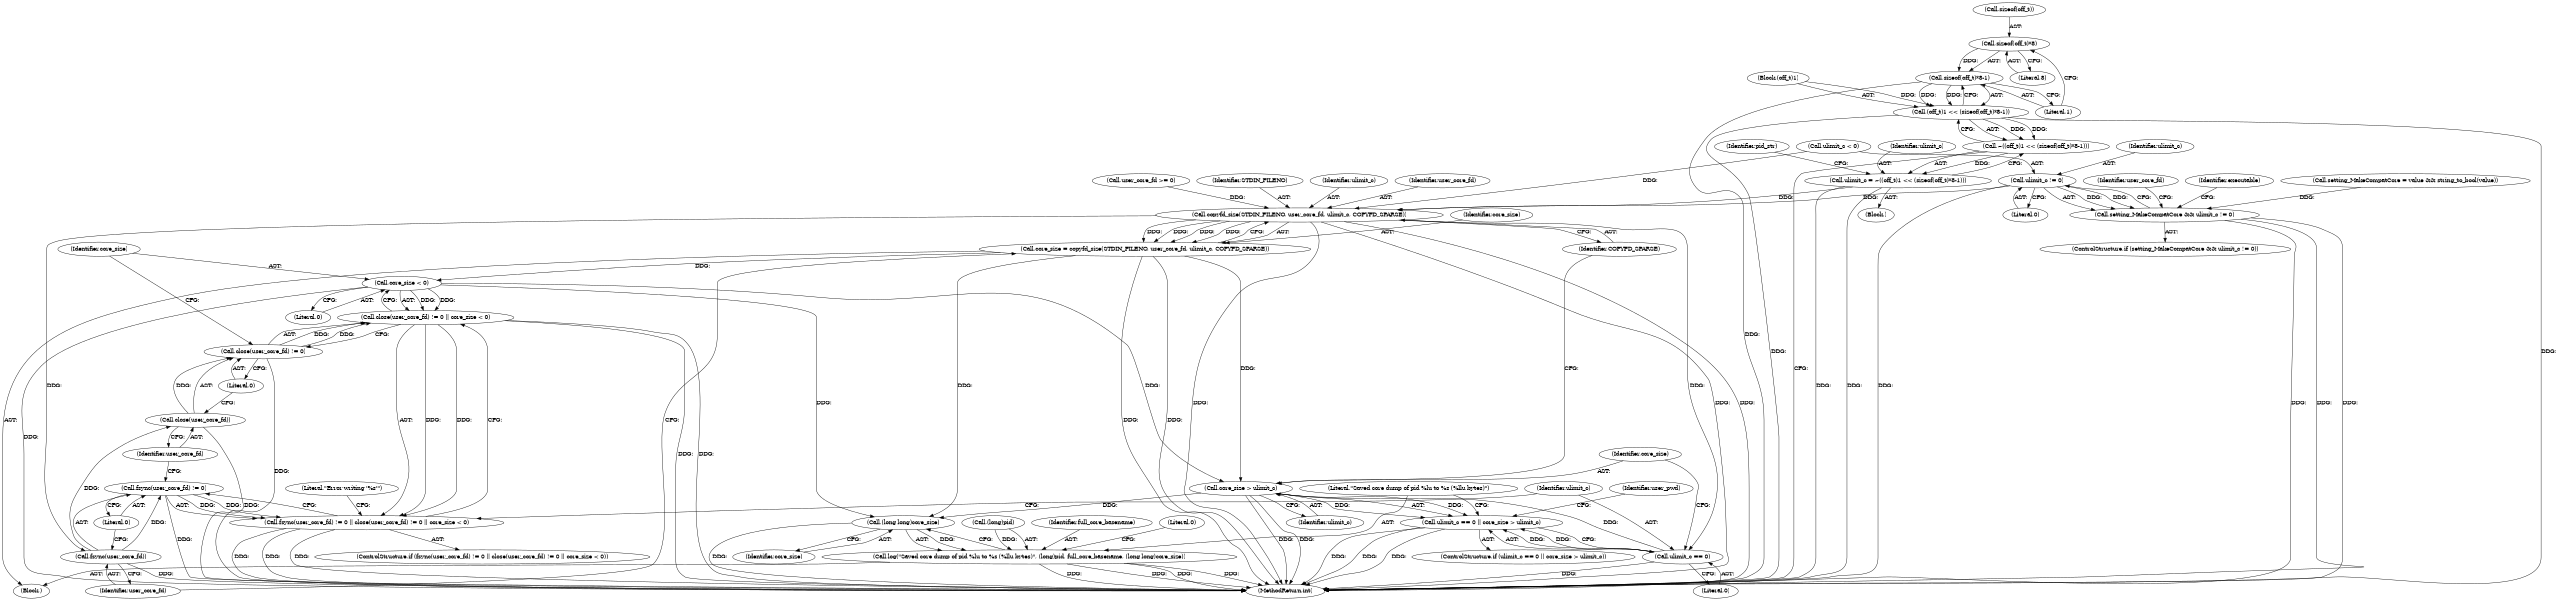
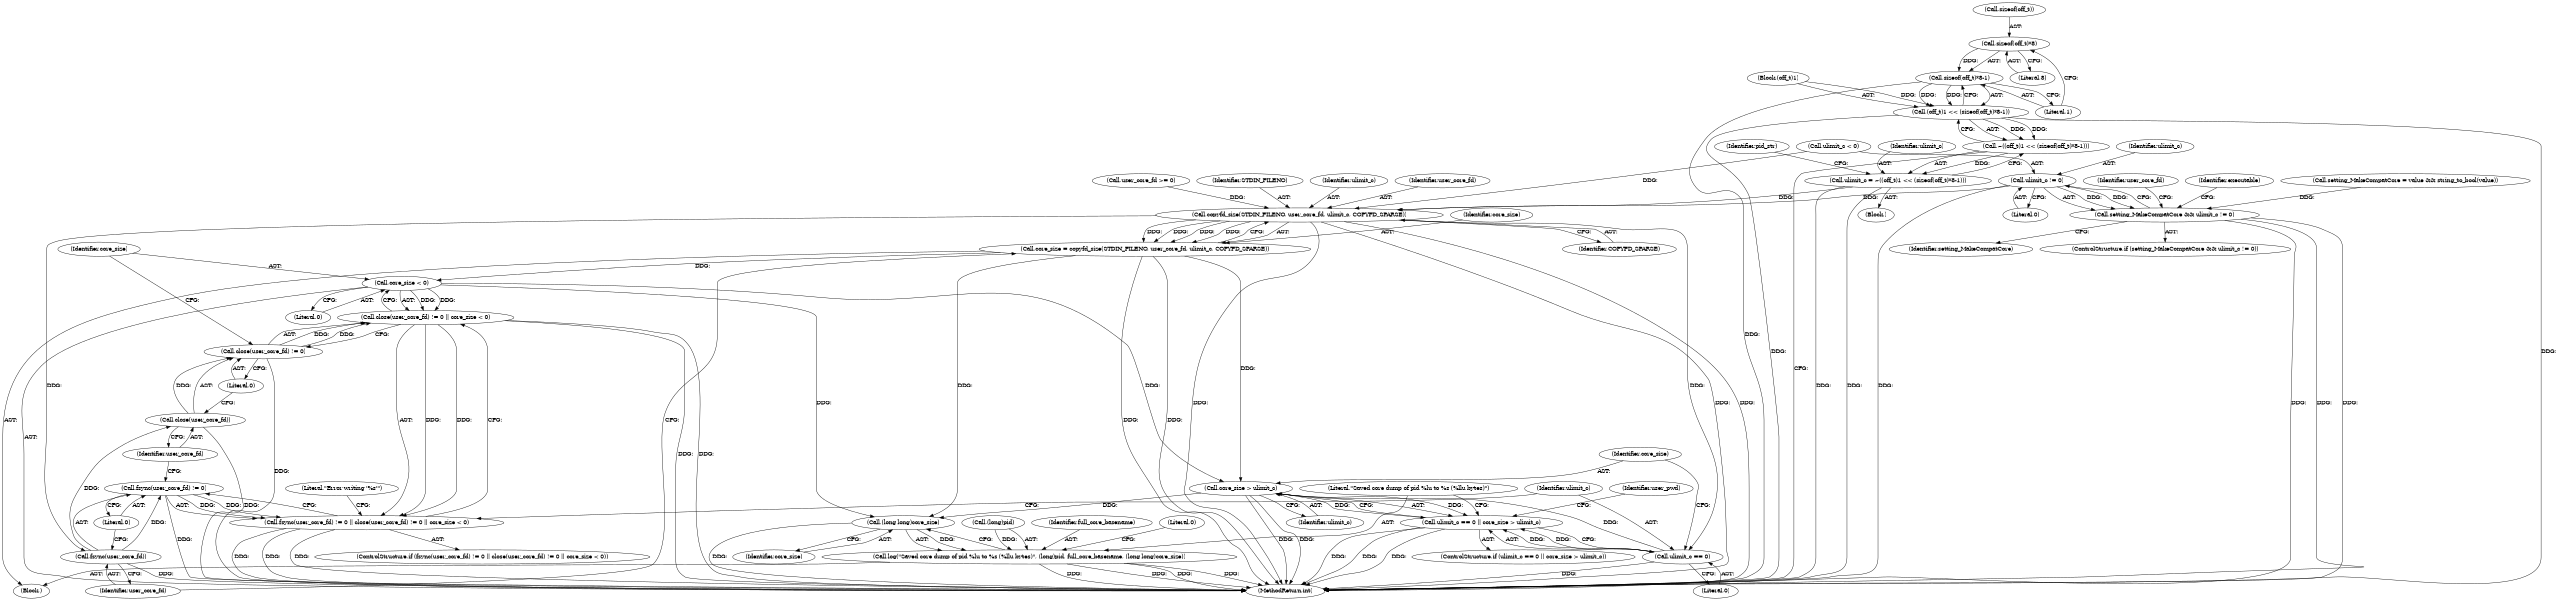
node "(Identifier,setting_MakeCompatCore)": added
edge "(Call,core_size < 0)" -> "(MethodReturn,int)": label "DDG: " -> "AST: "
edge "(Identifier,COPYFD_SPARSE)" -> "(Call,core_size > ulimit_c)": now "(Call,ulimit_c == 0 || core_size > ulimit_c)" -> "(Call,core_size > ulimit_c)"
